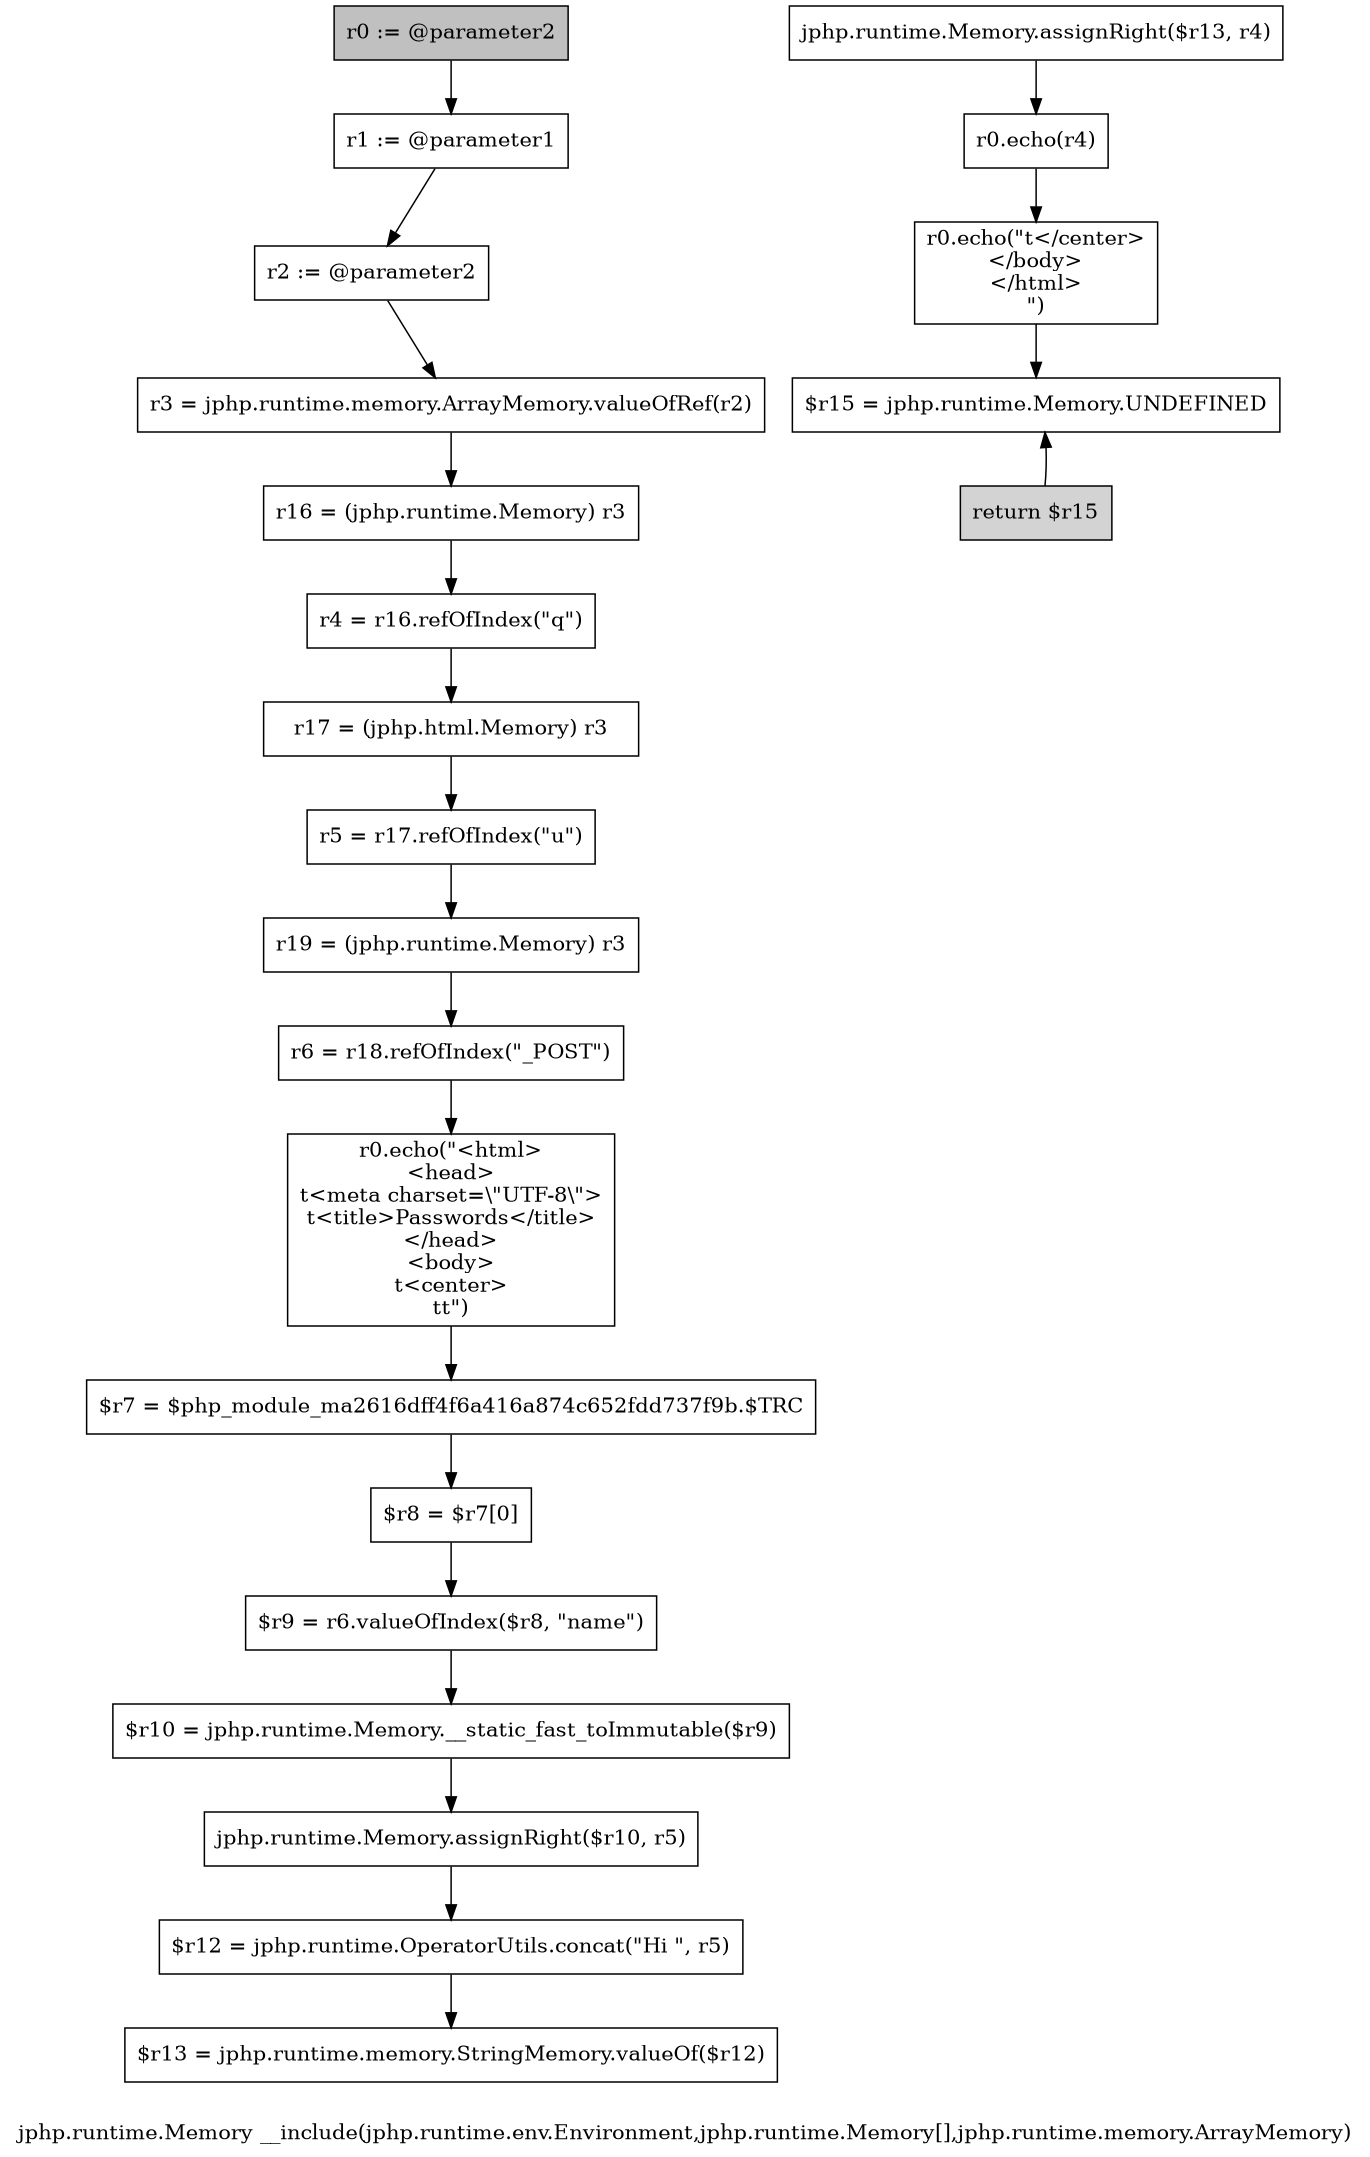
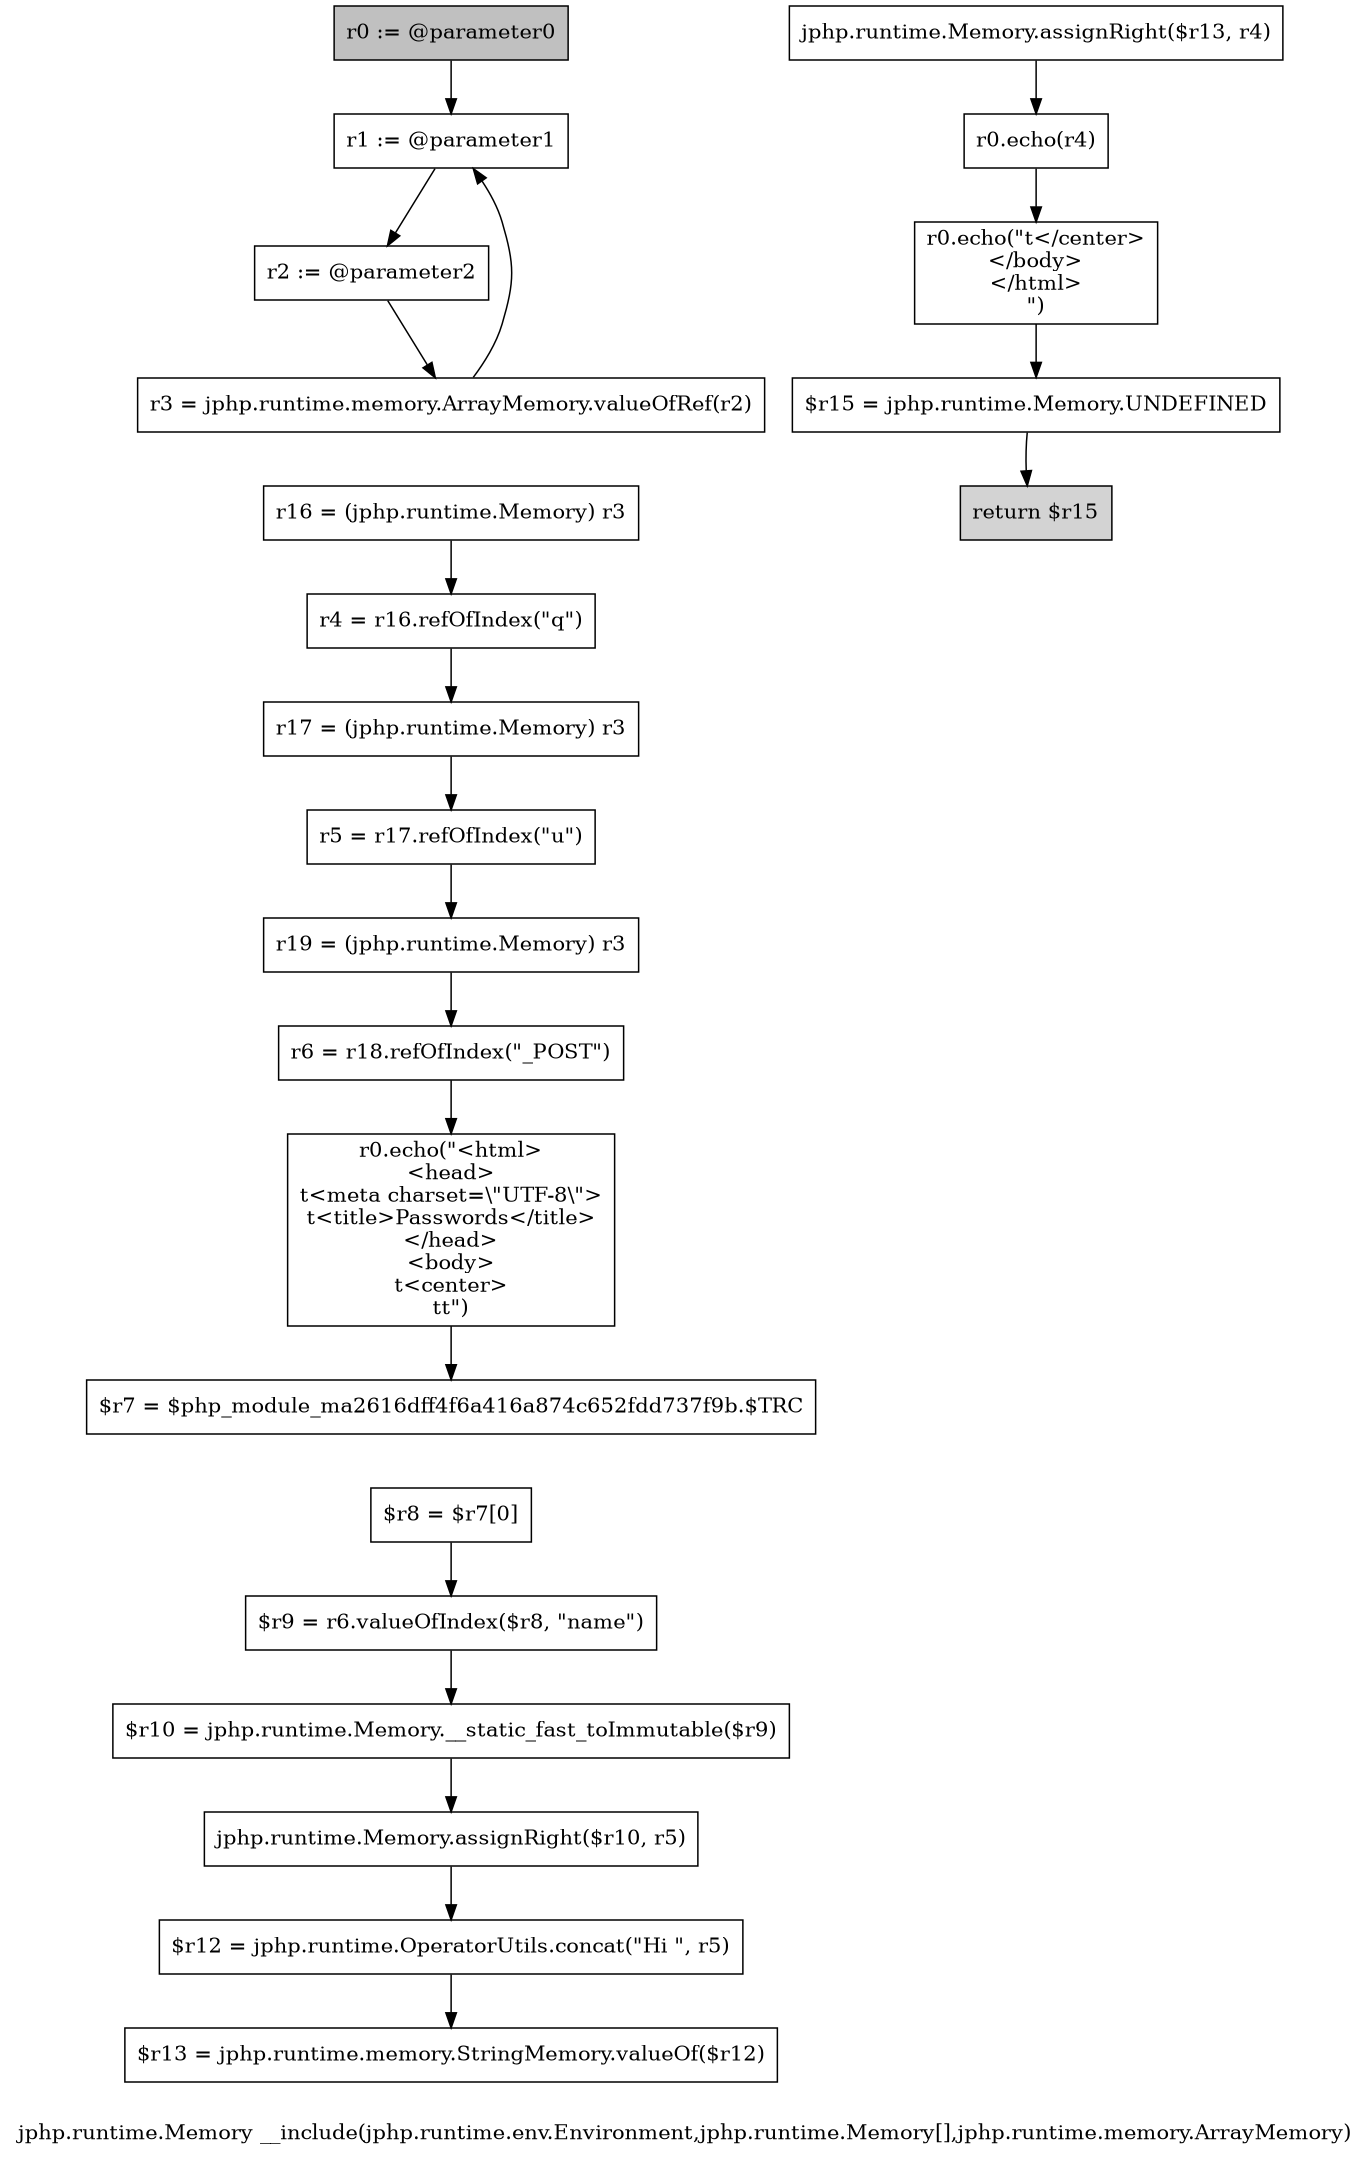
node "r0 := @parameter2": label "r0 := @parameter2" -> "r0 := @parameter0"
edge "r3 = jphp.runtime.memory.ArrayMemory.valueOfRef(r2)" -> "r16 = (jphp.runtime.Memory) r3": now "r3 = jphp.runtime.memory.ArrayMemory.valueOfRef(r2)" -> "r1 := @parameter1"
edge "return $r15" -> "$r15 = jphp.runtime.Memory.UNDEFINED": reversed
node "r17 = (jphp.html.Memory) r3": label "r17 = (jphp.html.Memory) r3" -> "r17 = (jphp.runtime.Memory) r3"
edge "$r7 = $php_module_ma2616dff4f6a416a874c652fdd737f9b.$TRC" -> "$r8 = $r7[0]": removed
